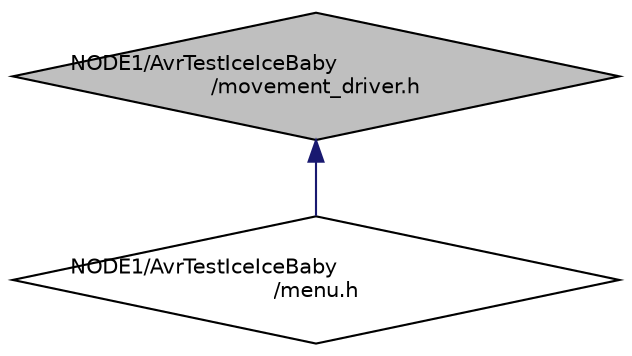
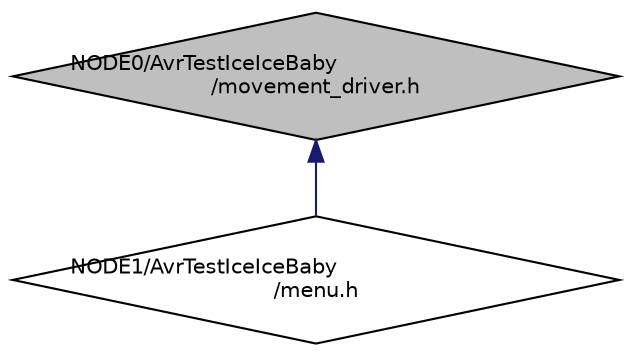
node "NODE1/AvrTestIceIceBaby /movement_driver.h": label "NODE1/AvrTestIceIceBaby /movement_driver.h" -> "NODE0/AvrTestIceIceBaby /movement_driver.h"
